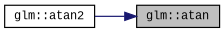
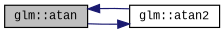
edge "glm::atan" -> "glm::atan2": added
